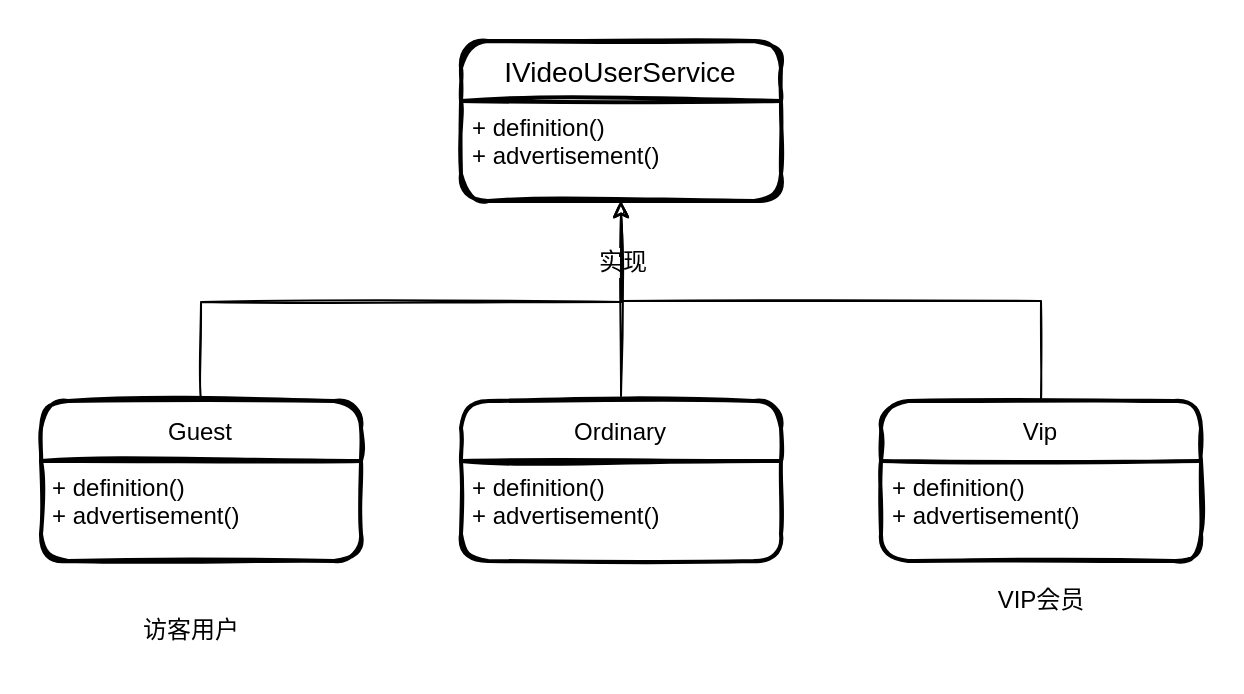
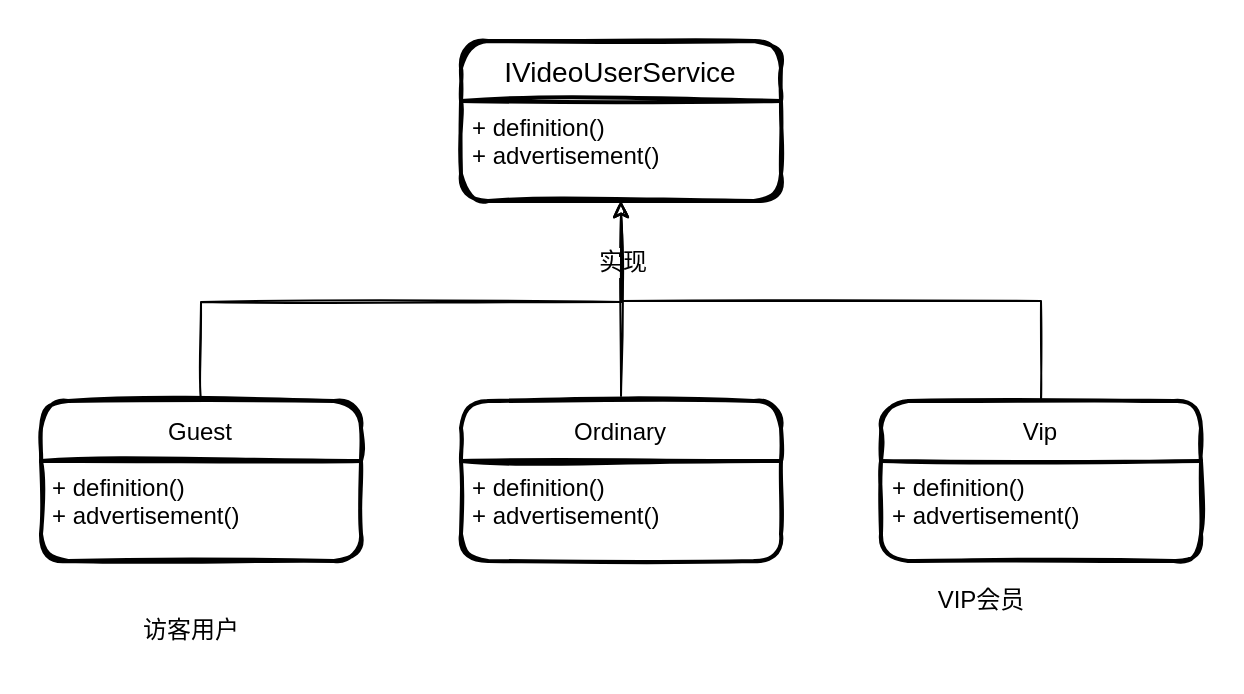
node "VIP会员": moved (1041, 601) -> (981, 601)
